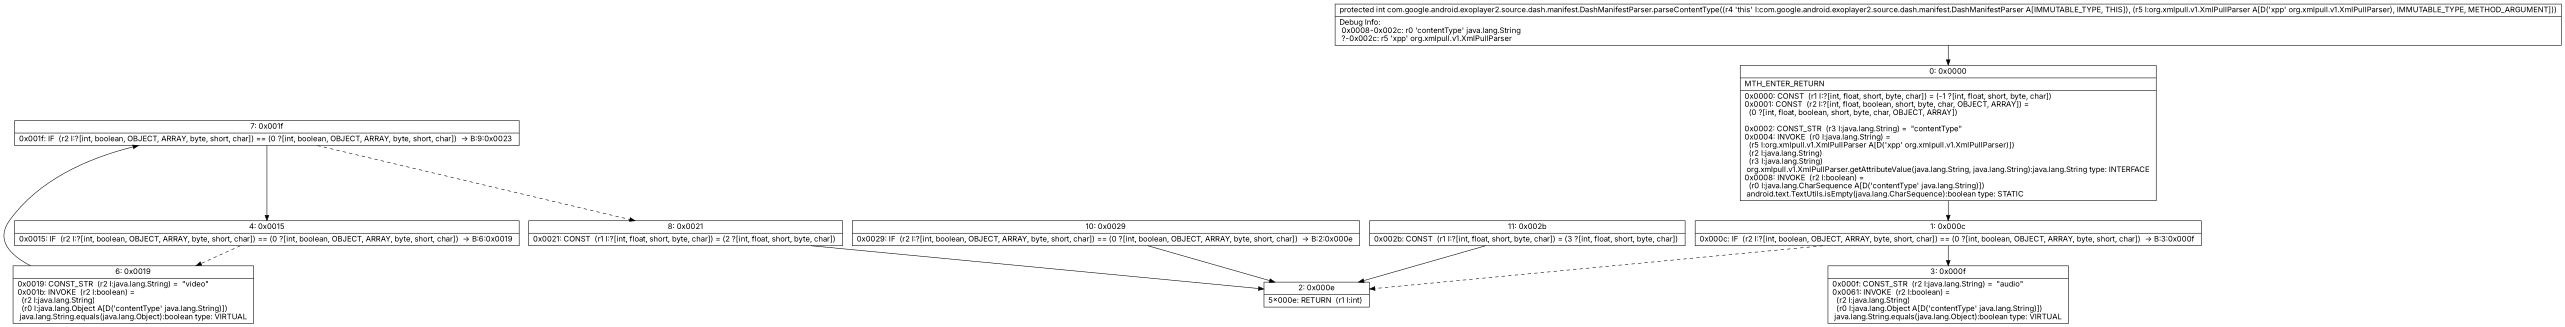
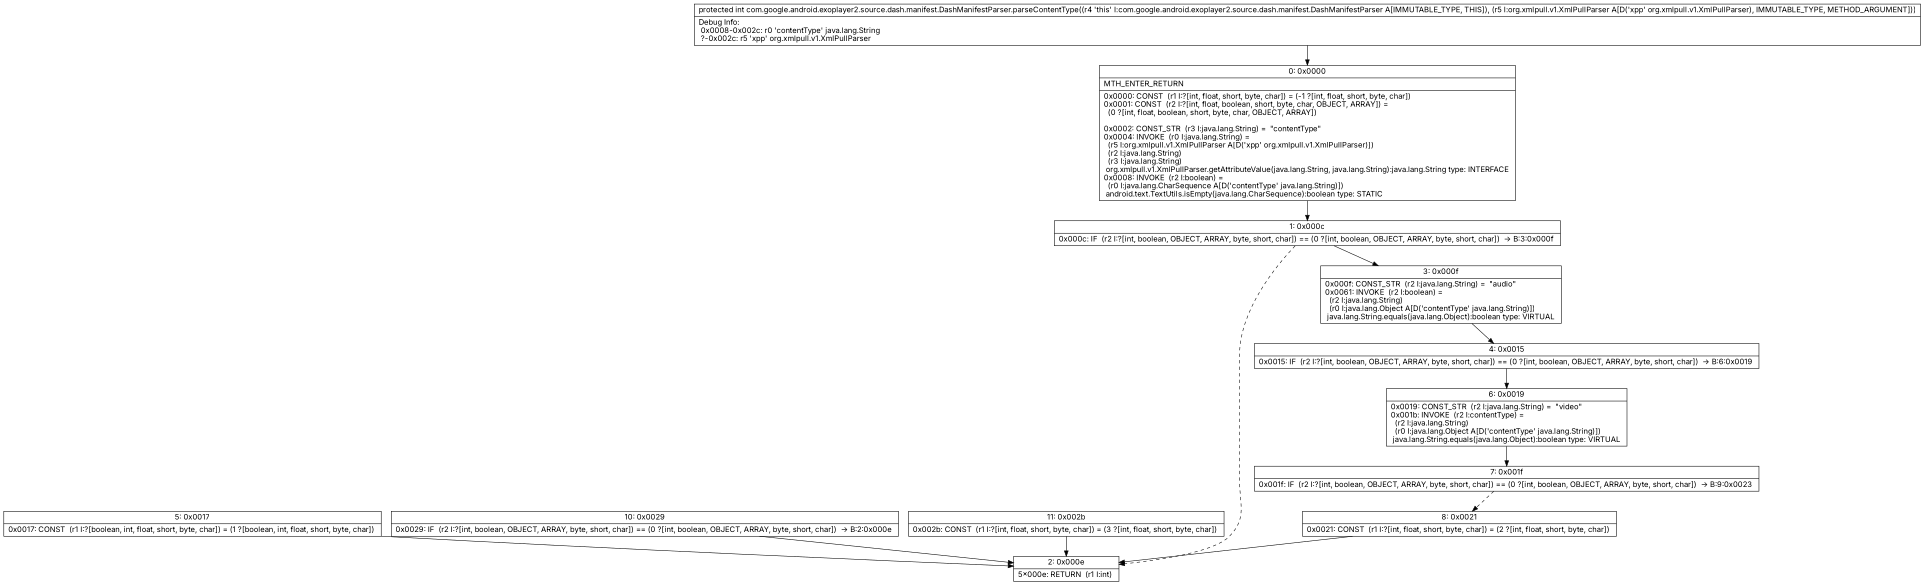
edge "7: 0x001f" -> "4: 0x0015": now "3: 0x000f" -> "4: 0x0015"
edge "4: 0x0015" -> "6: 0x0019": style dashed -> solid
node "6: 0x0019": text "0x001b: INVOKE  (r2 I:boolean) =" -> "0x001b: INVOKE  (r2 I:contentType) ="
node "5: 0x0017": added
